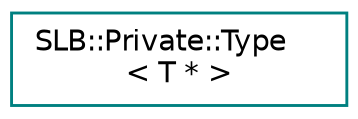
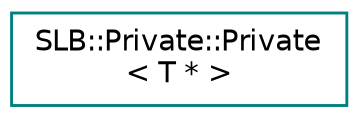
node "SLB::Private::Type < T * >": label "SLB::Private::Type < T * >" -> "SLB::Private::Private < T * >"
